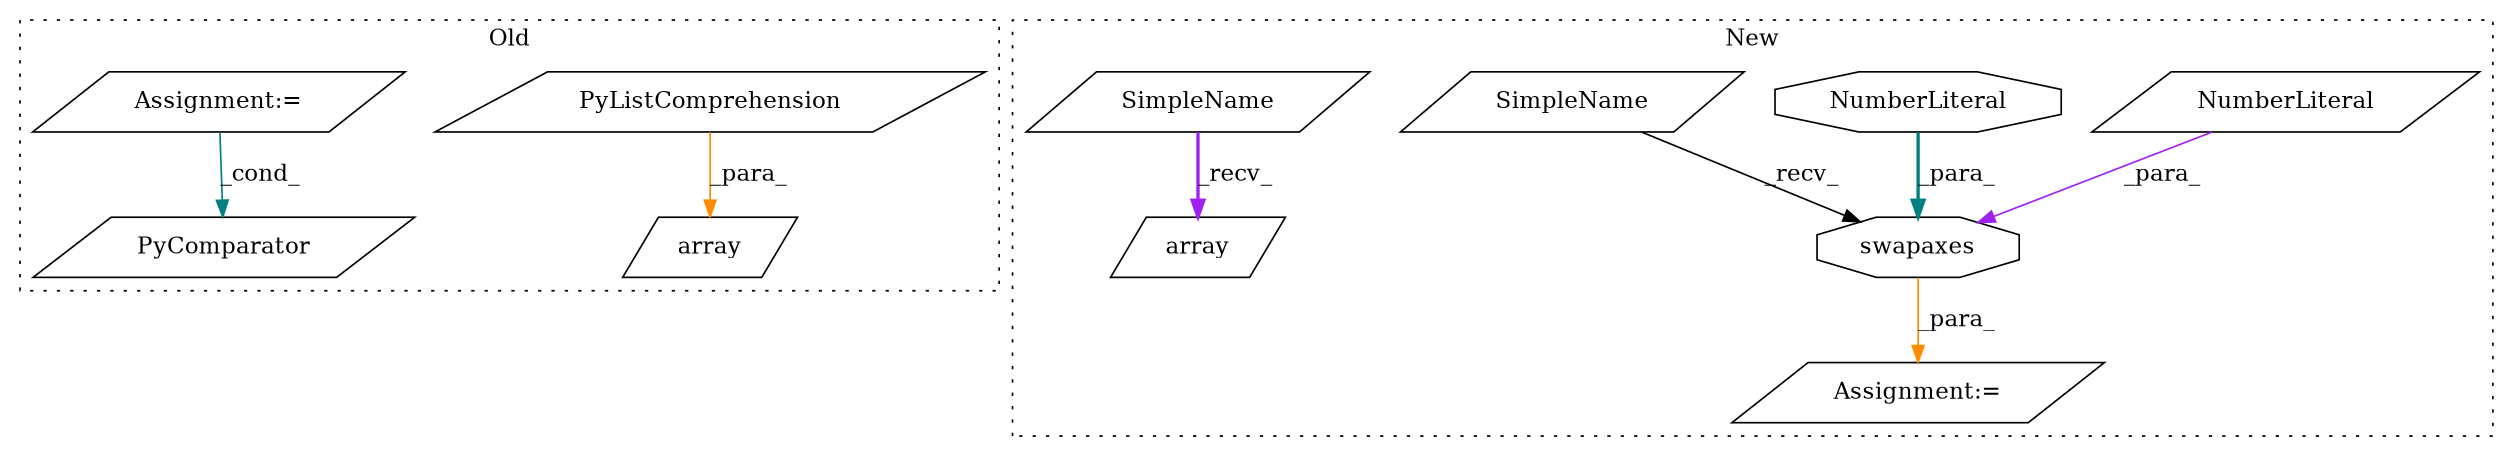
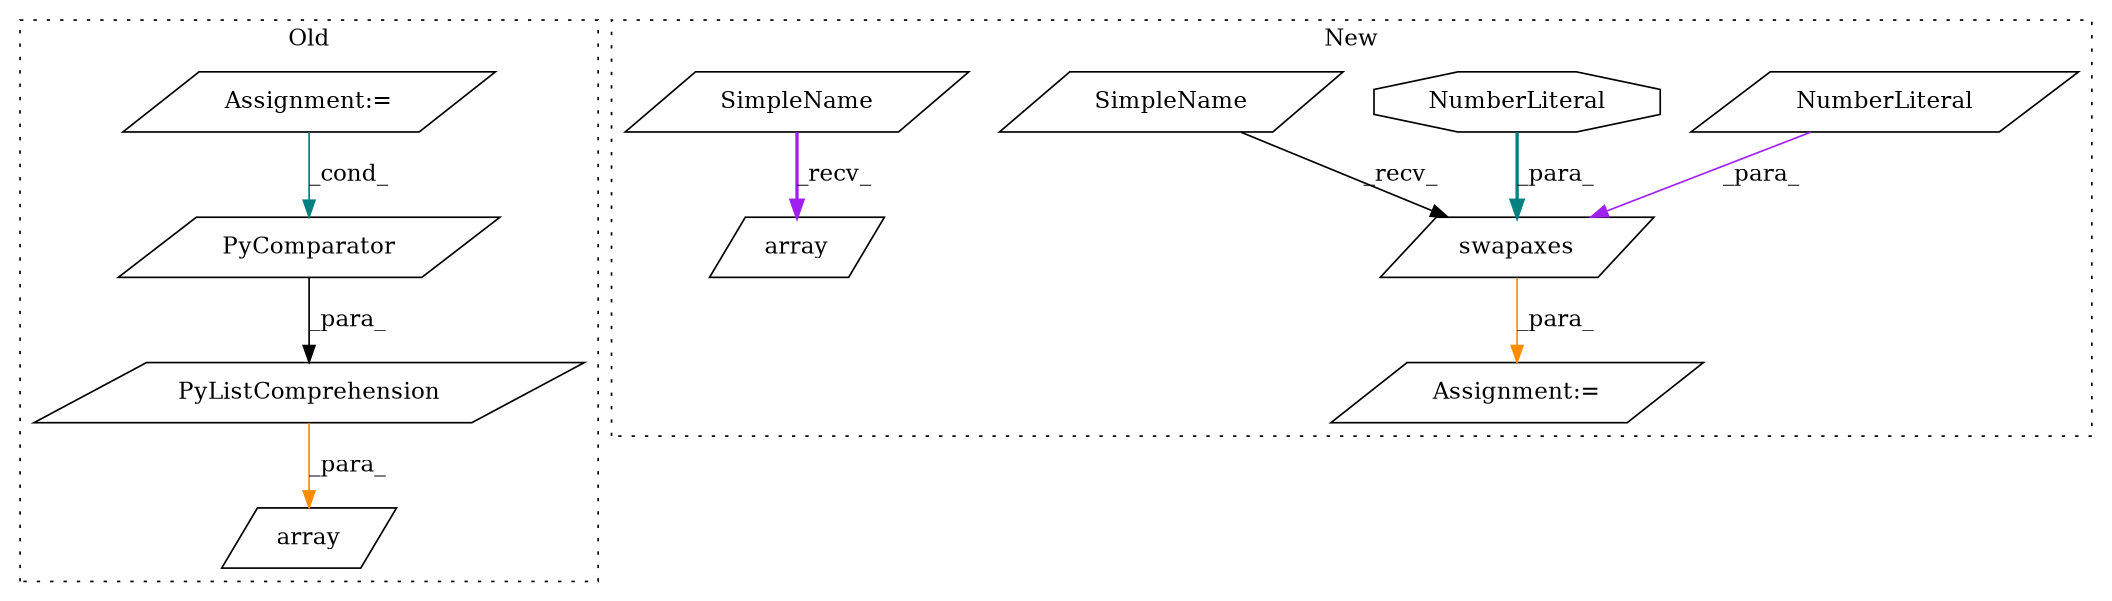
node "swapaxes": shape octagon -> parallelogram
edge "PyComparator" -> "PyListComprehension": added, label "_para_"
